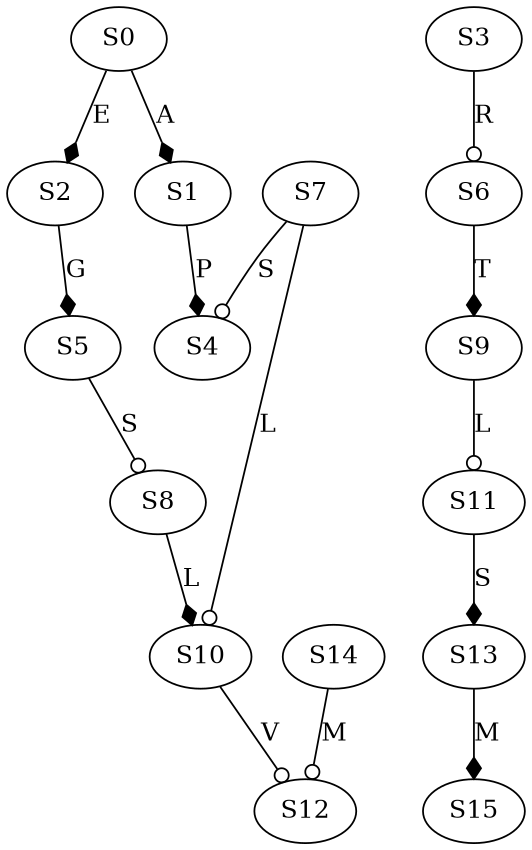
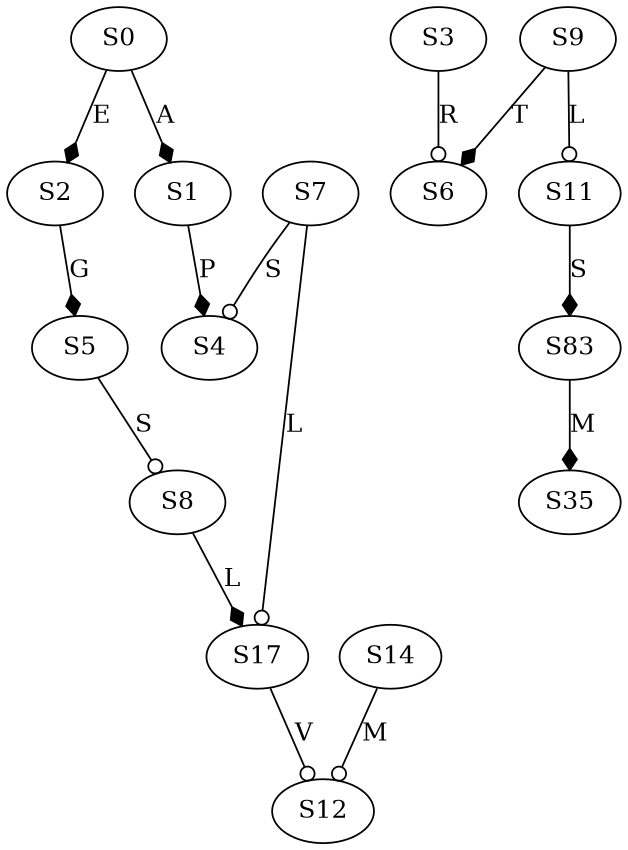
edge "S6" -> "S9": reversed
node "S10": label "S10" -> "S17"
node "S13": label "S13" -> "S83"
node "S15": label "S15" -> "S35"
